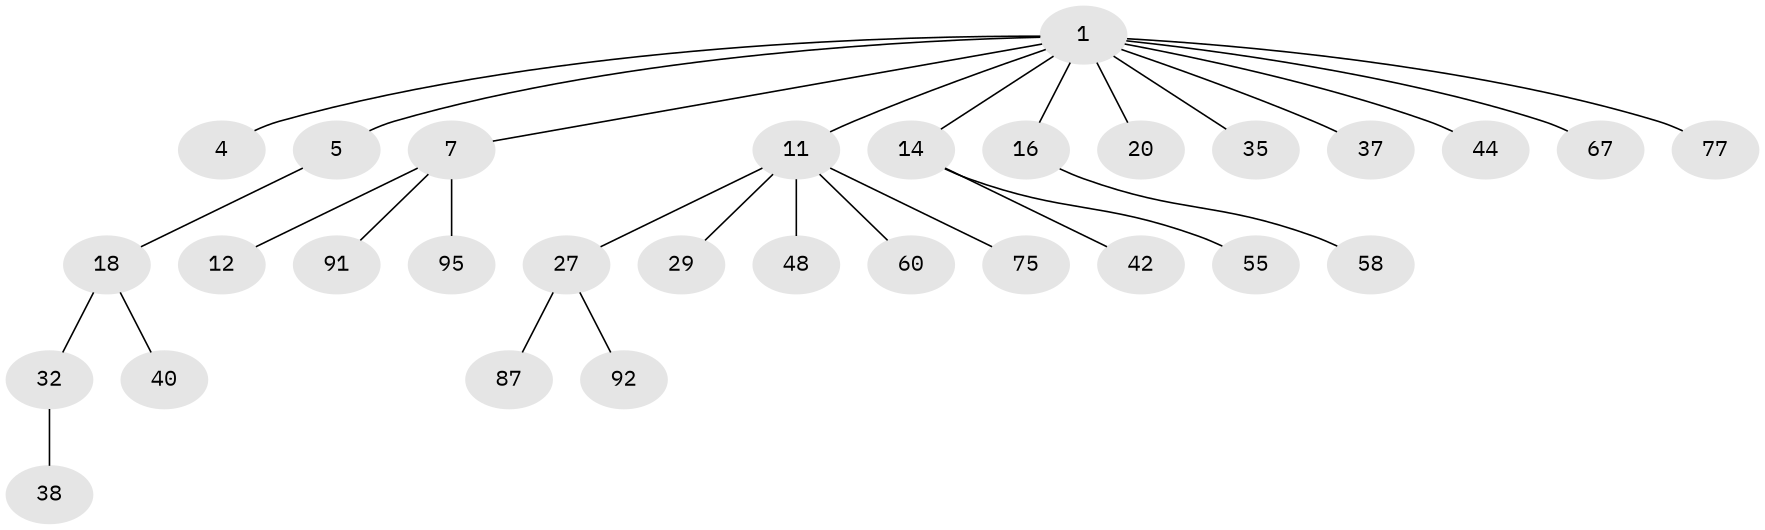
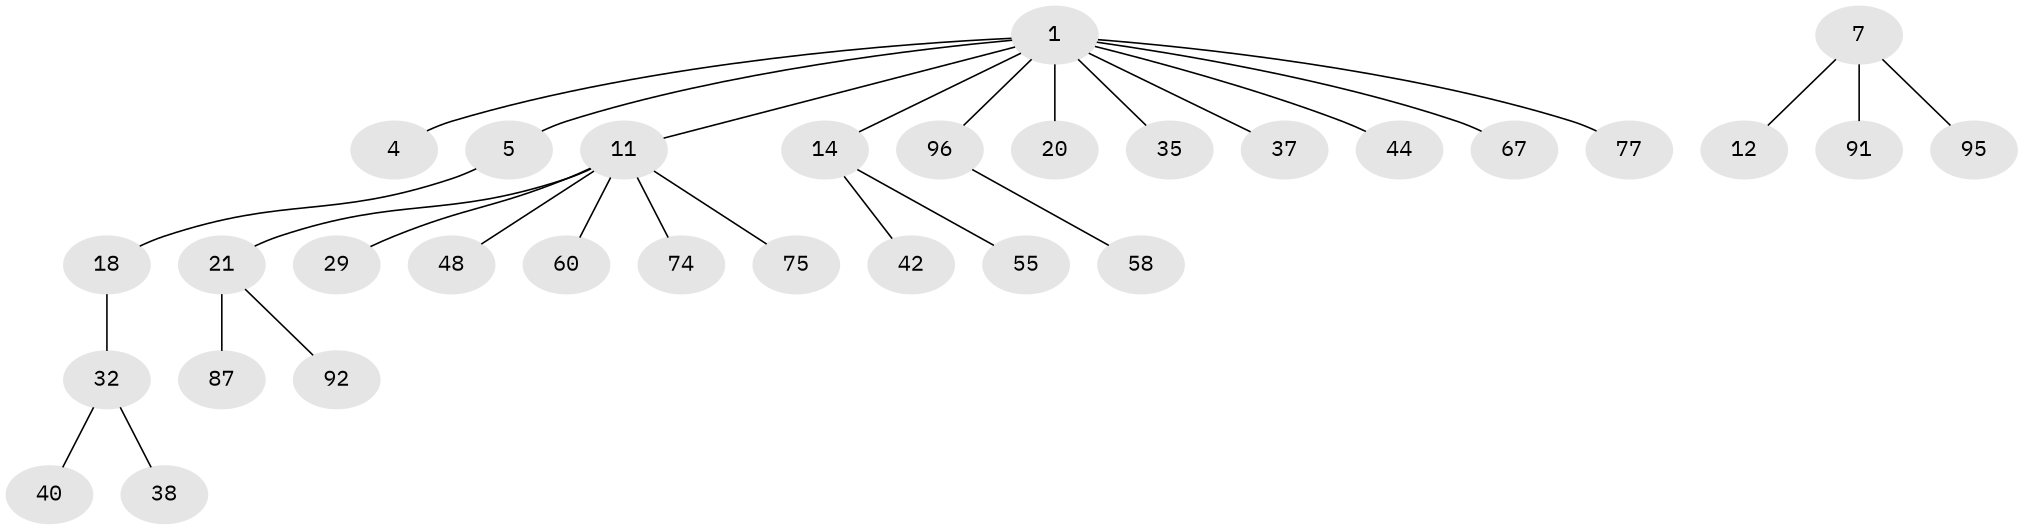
edge "1" -- "7": removed
node "16": label "16" -> "96"
node "27": label "27" -> "21"
node "74": added
edge "18" -- "40": now "32" -- "40"
